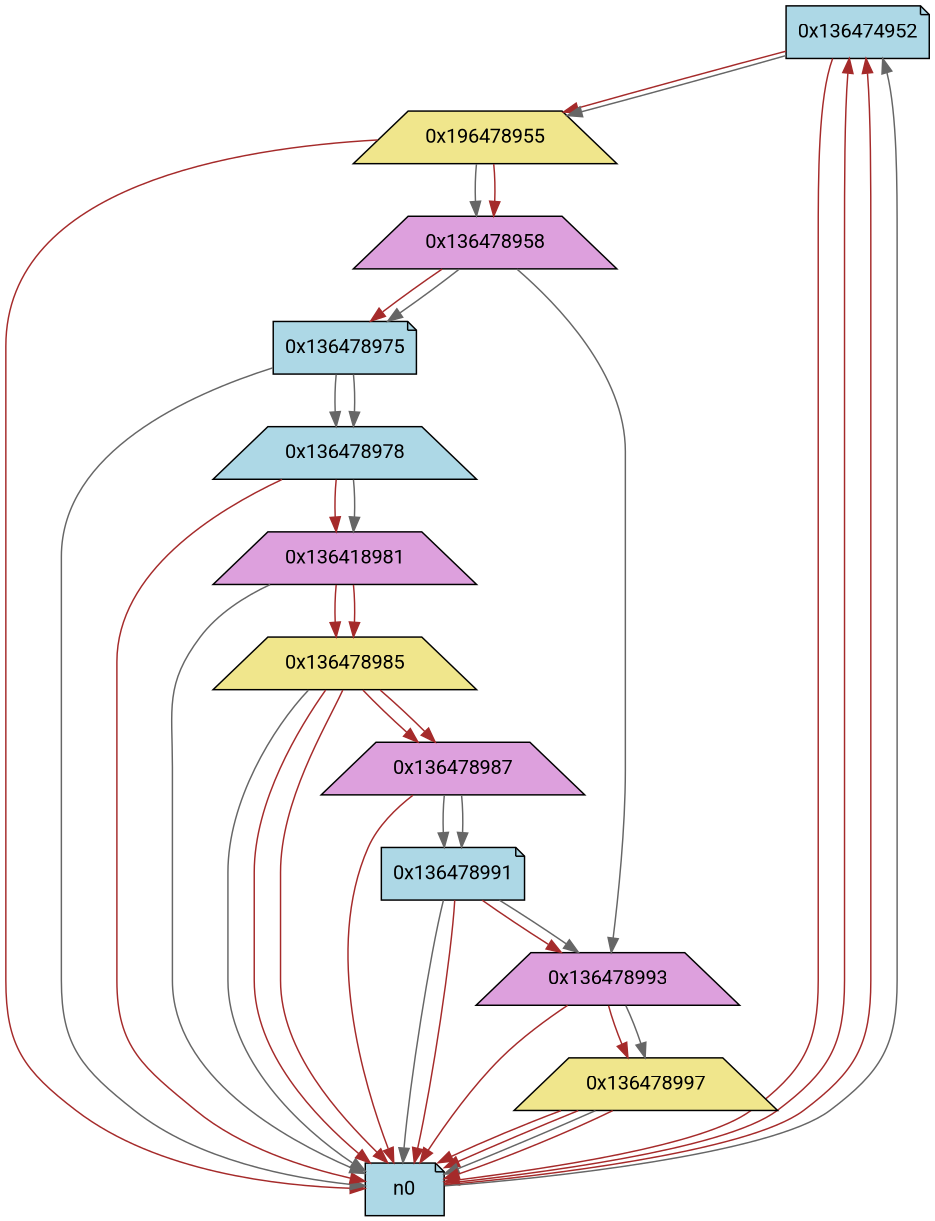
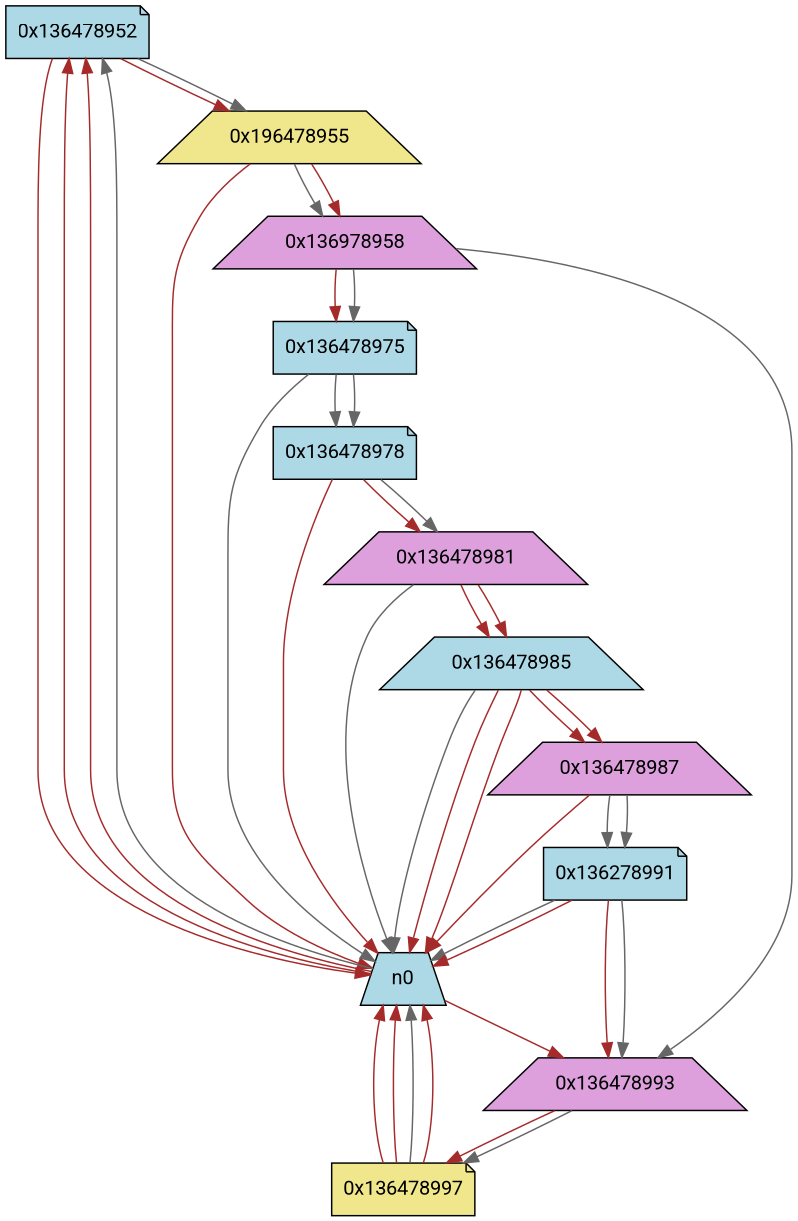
node "0x136474952": label "0x136474952" -> "0x136478952"
node "0x136478958": label "0x136478958" -> "0x136978958"
node "0x136478978": shape trapezium -> note
node "0x136418981": label "0x136418981" -> "0x136478981"
node "0x136478985": fillcolor khaki -> lightblue
node "0x136478991": label "0x136478991" -> "0x136278991"
edge "0x136478993" -> "n0": reversed
node "0x136478997": shape trapezium -> note
node "n0": shape note -> trapezium
